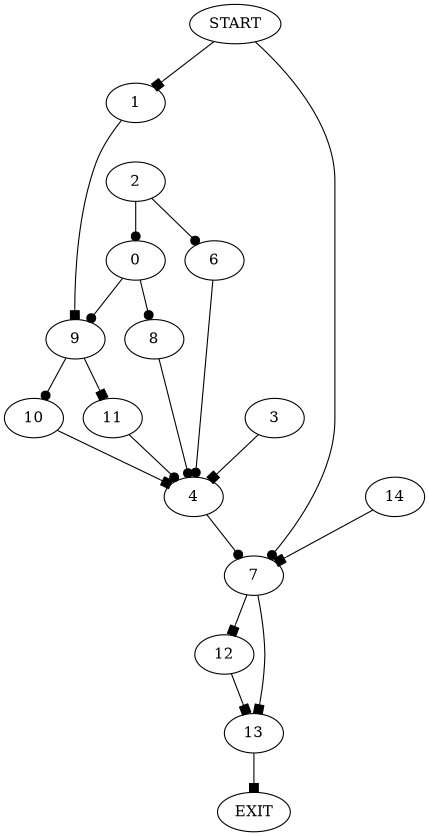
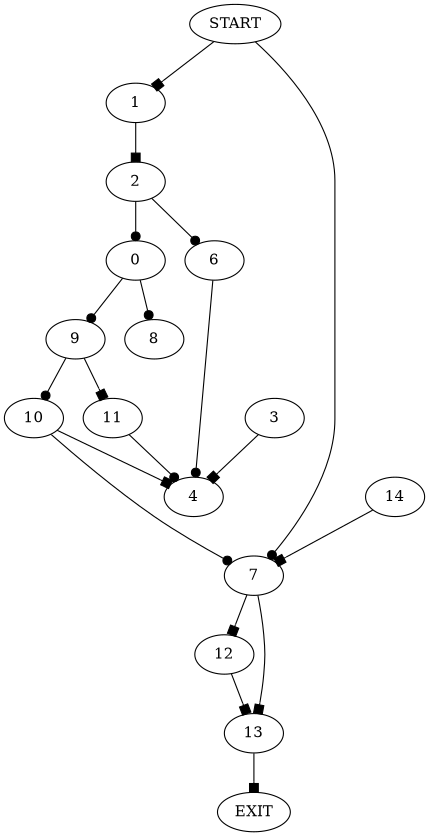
edge "1" -> "9": now "1" -> "2"
edge "8" -> "4": removed
edge "4" -> "7": now "10" -> "7"
